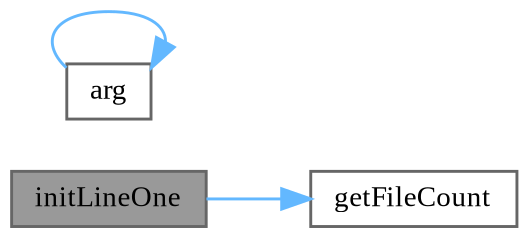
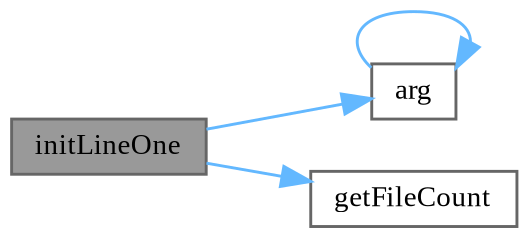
edge "initLineOne" -> "arg": added
